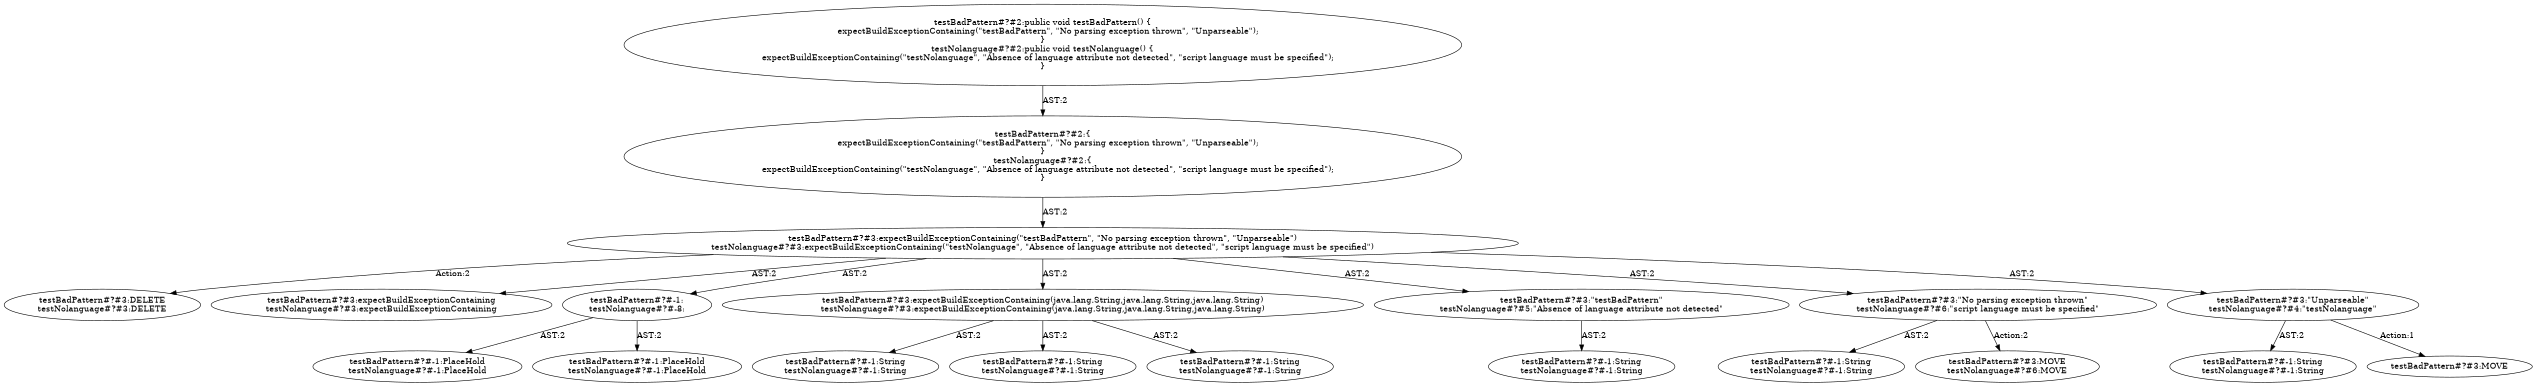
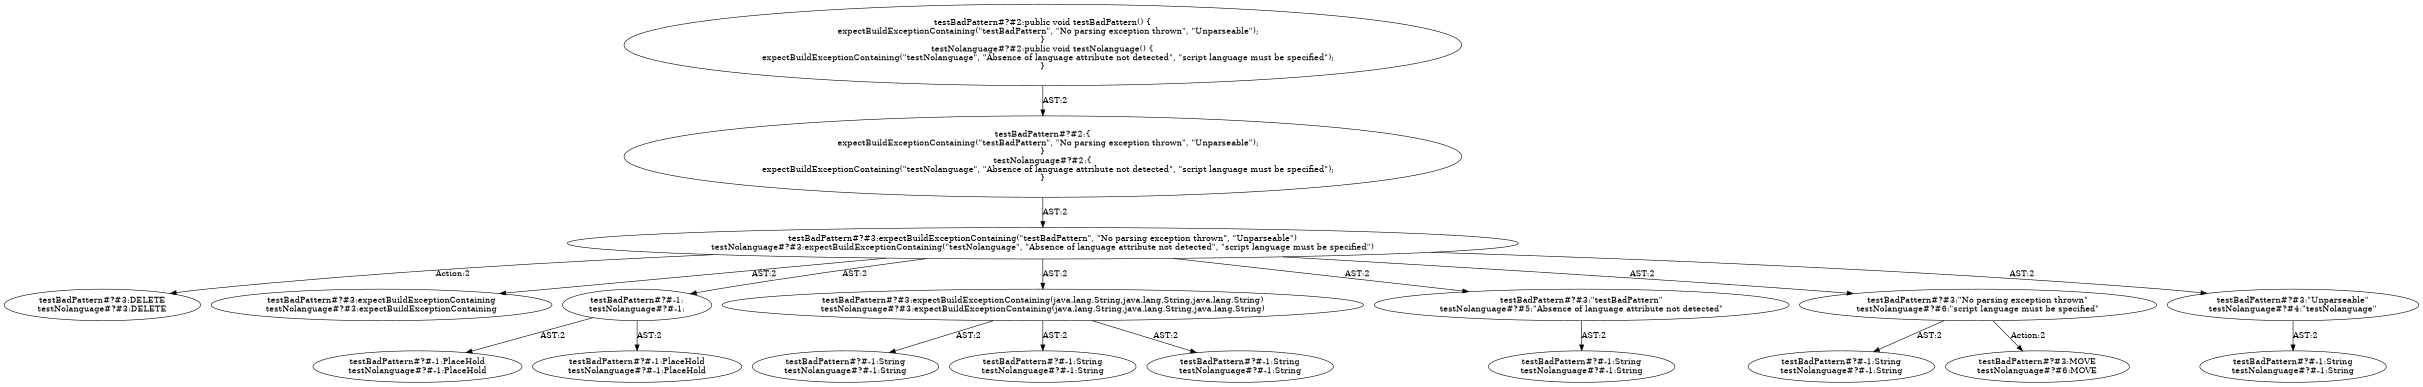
node "testBadPattern#?#-1: testNolanguage#?#-8:": label "testBadPattern#?#-1: testNolanguage#?#-8:" -> "testBadPattern#?#-1: testNolanguage#?#-1:"
node "testBadPattern#?#3:MOVE": removed
